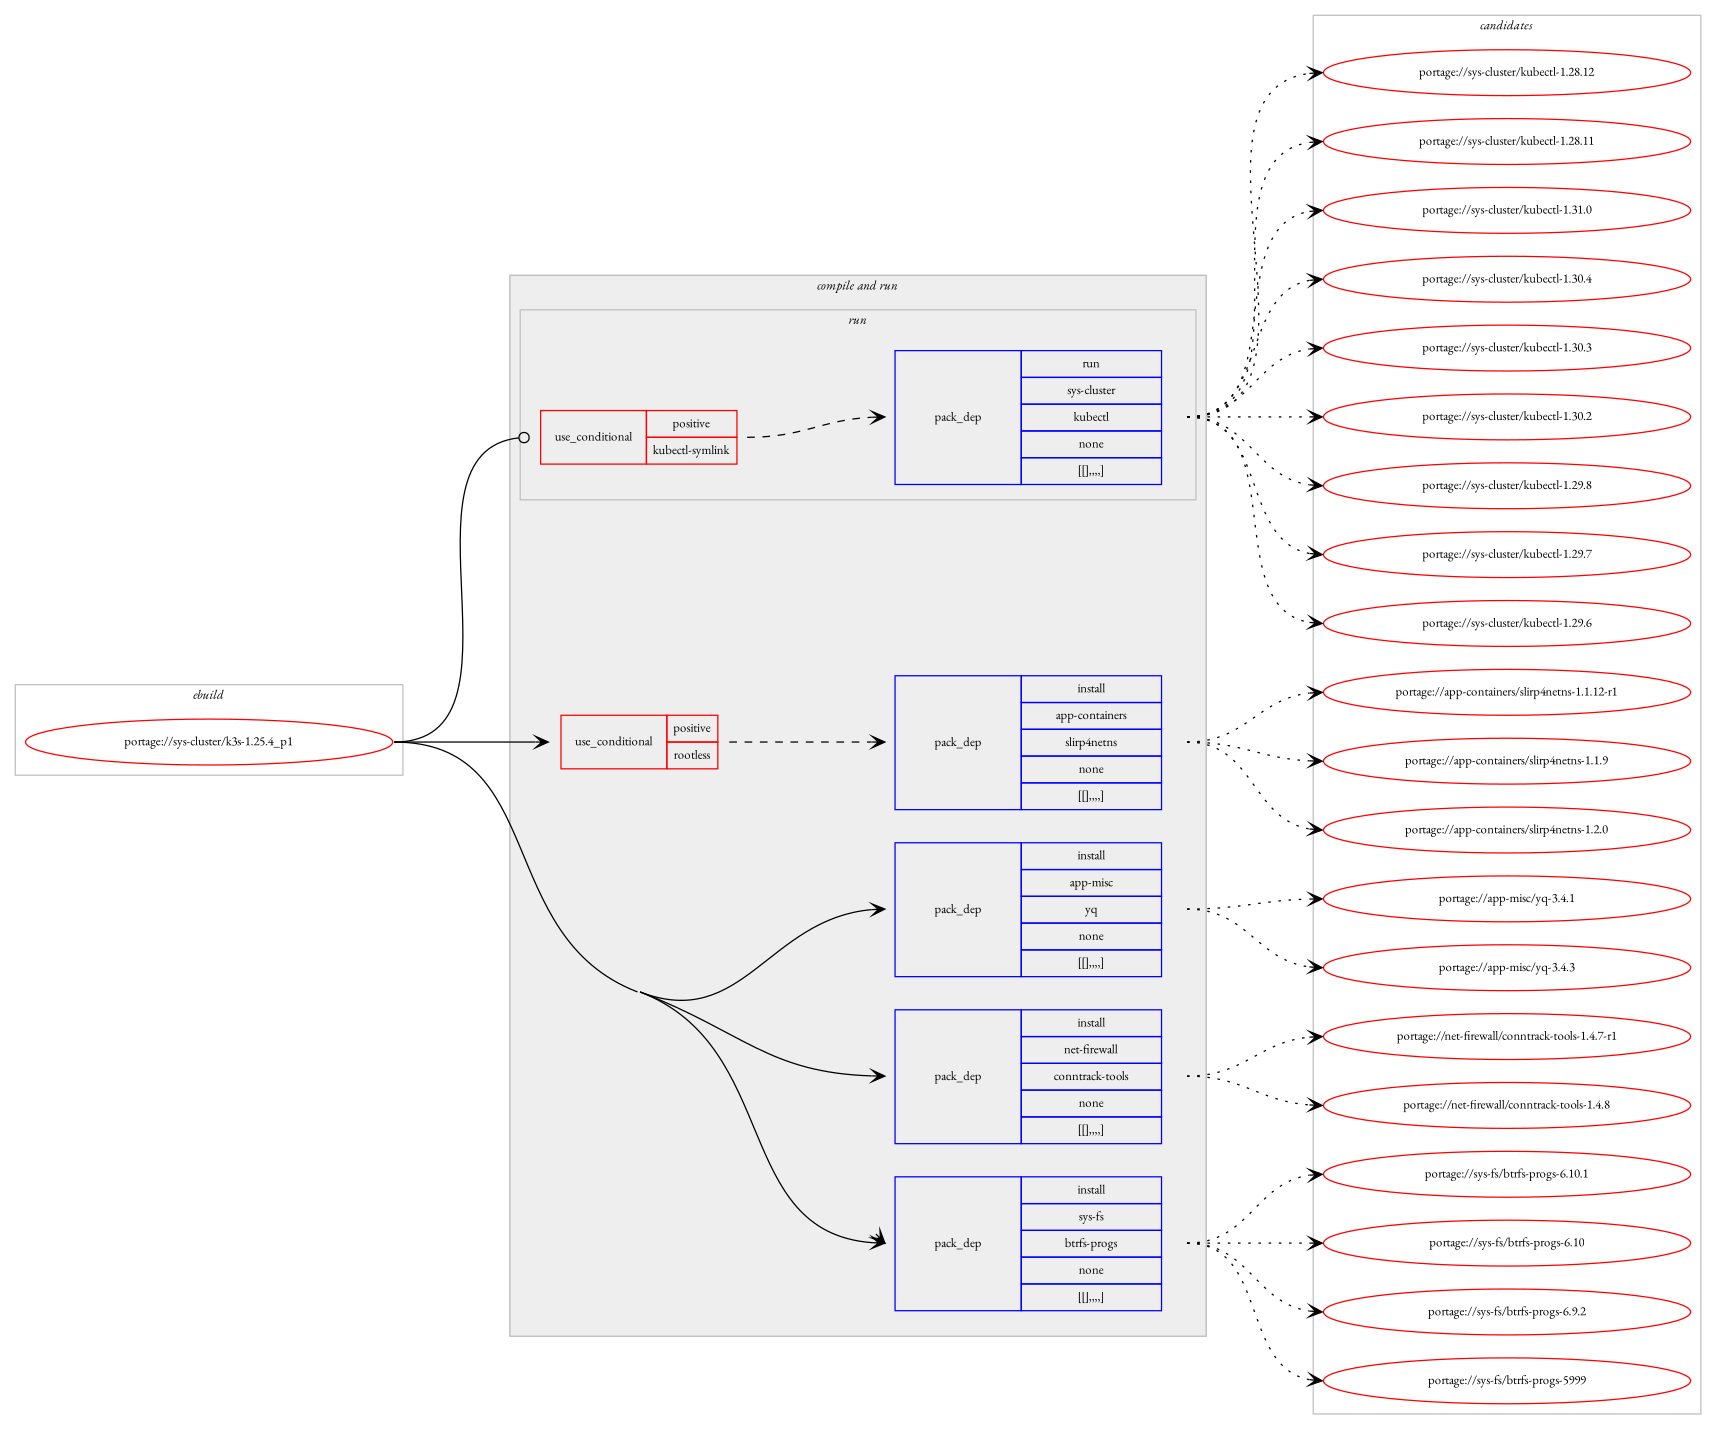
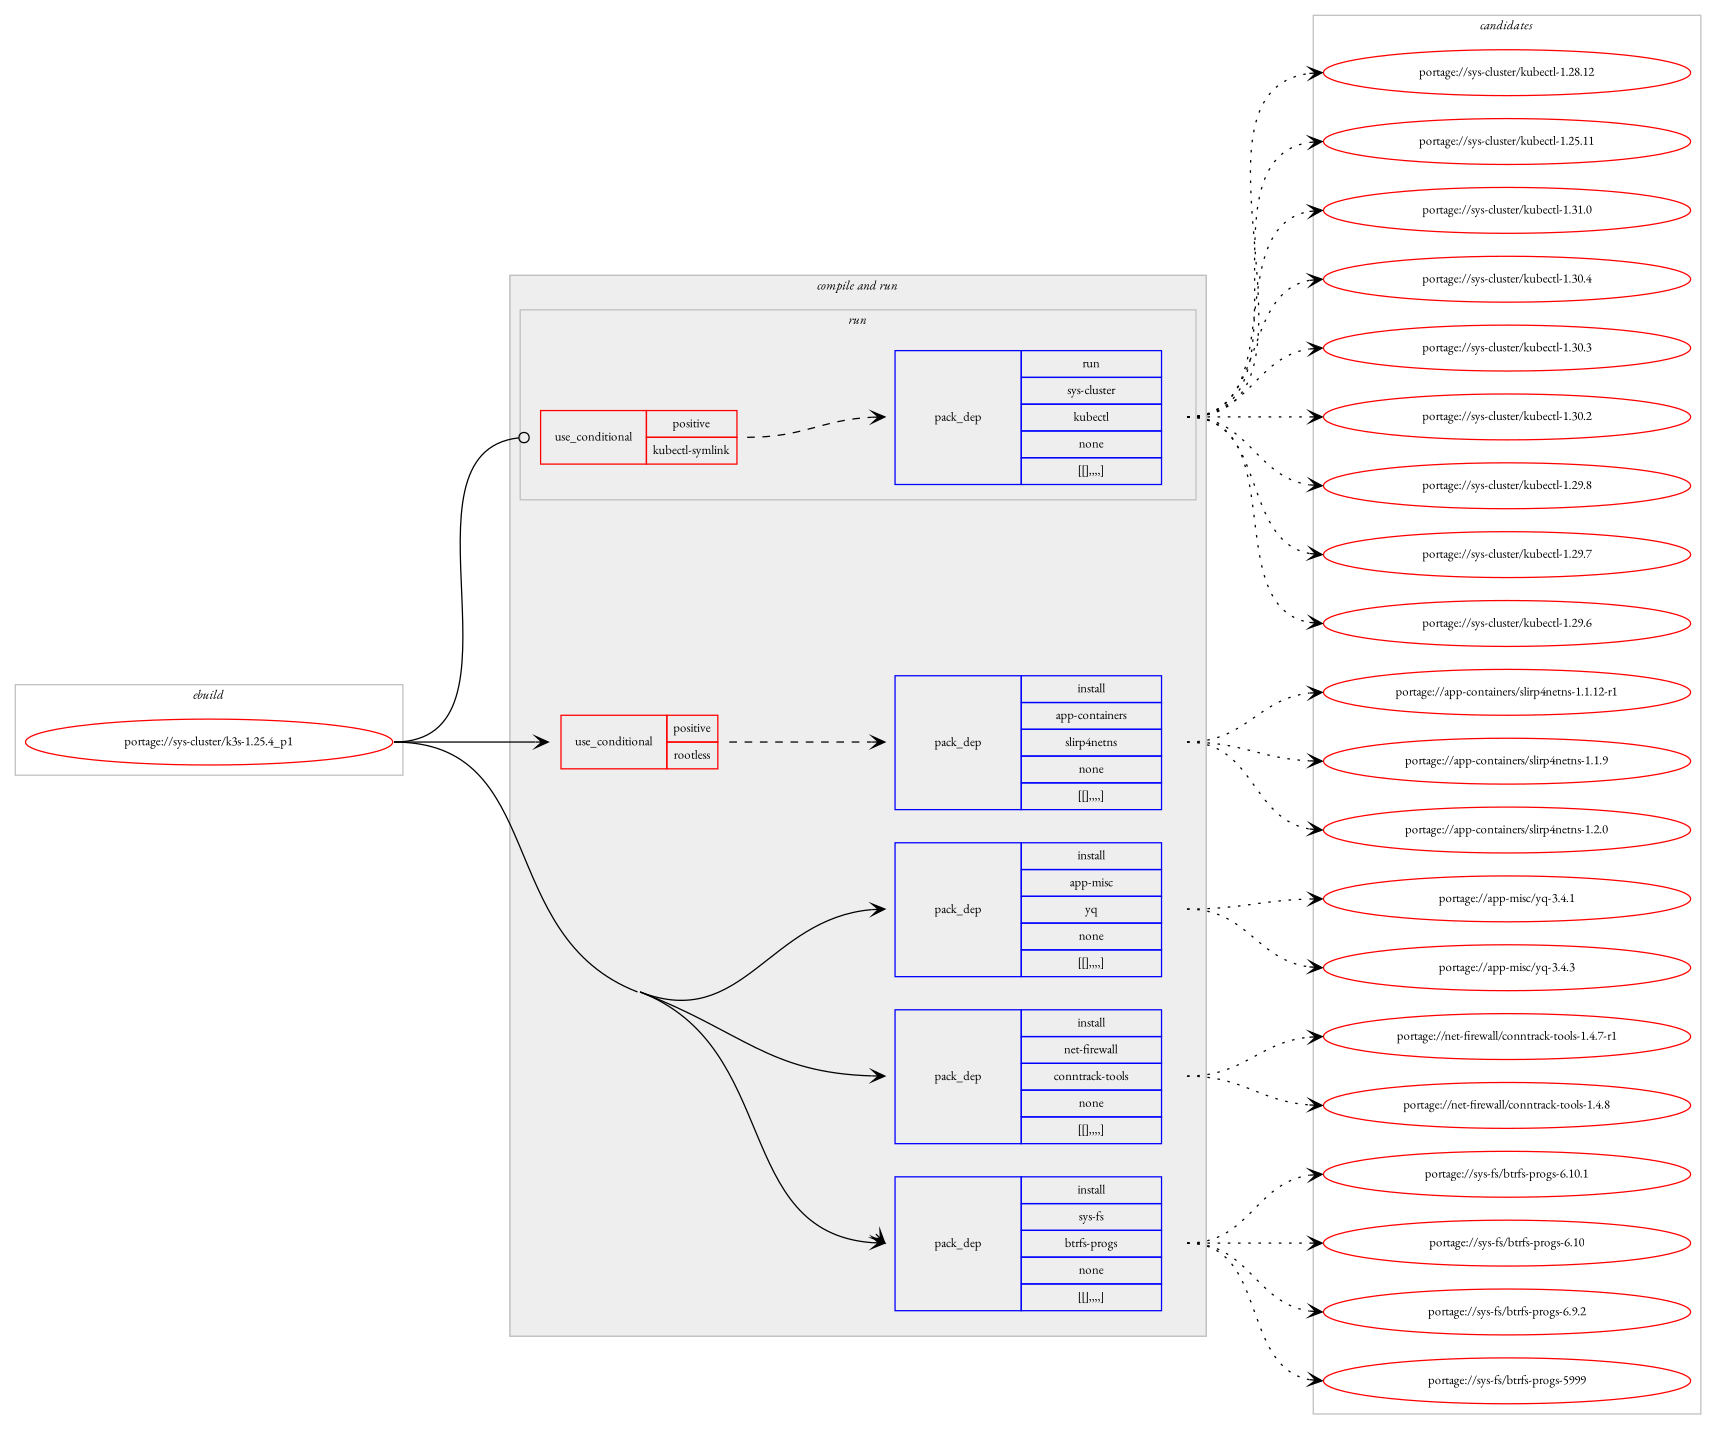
node "portage://sys-cluster/kubectl-1.28.11": label "portage://sys-cluster/kubectl-1.28.11" -> "portage://sys-cluster/kubectl-1.25.11"
